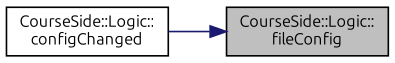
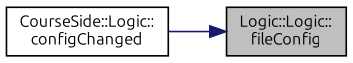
node "CourseSide::Logic:: fileConfig": label "CourseSide::Logic:: fileConfig" -> "Logic::Logic:: fileConfig"
